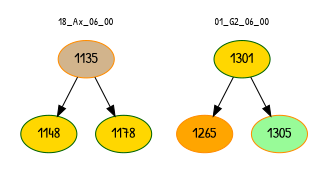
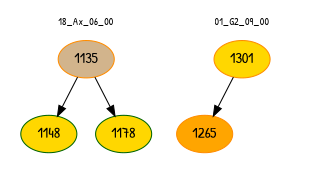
cluster "01_G2_06_00": label "01_G2_06_00" -> "01_G2_09_00"
node "1301": color darkgreen -> darkorange
node "1305": removed
